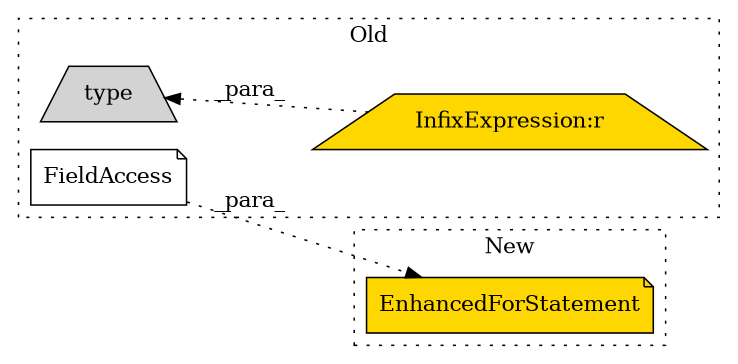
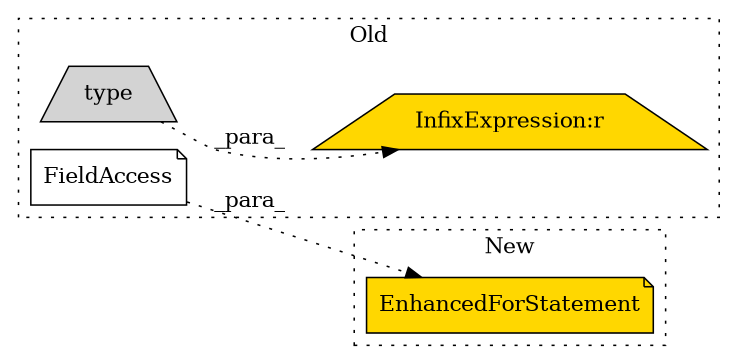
edge "InfixExpression:r" -> "type": reversed
